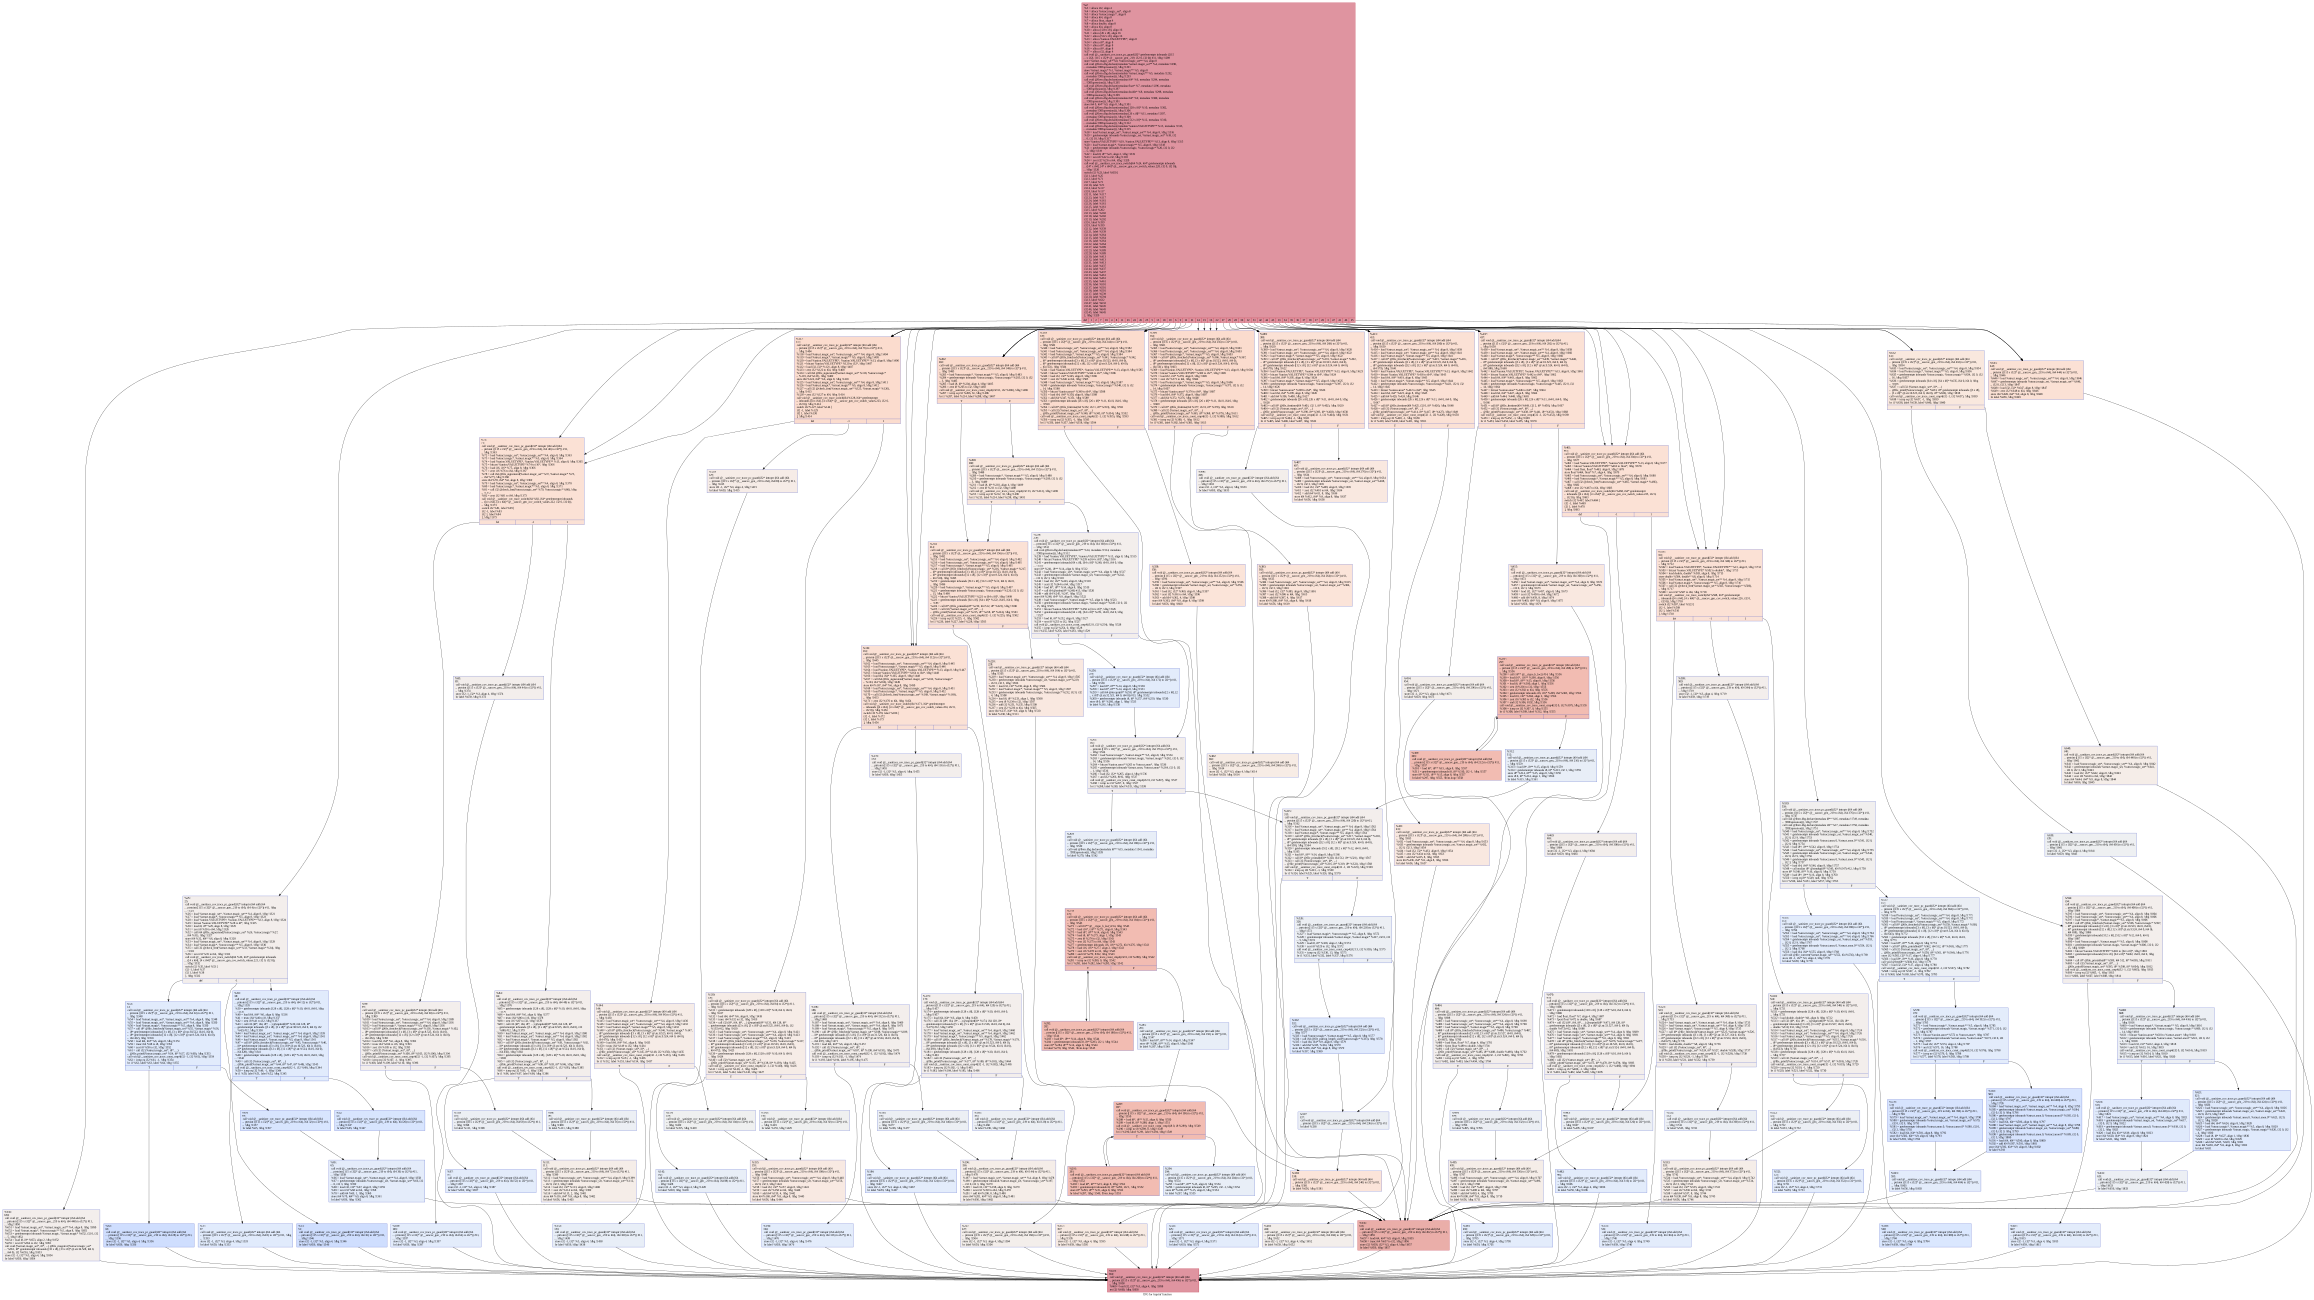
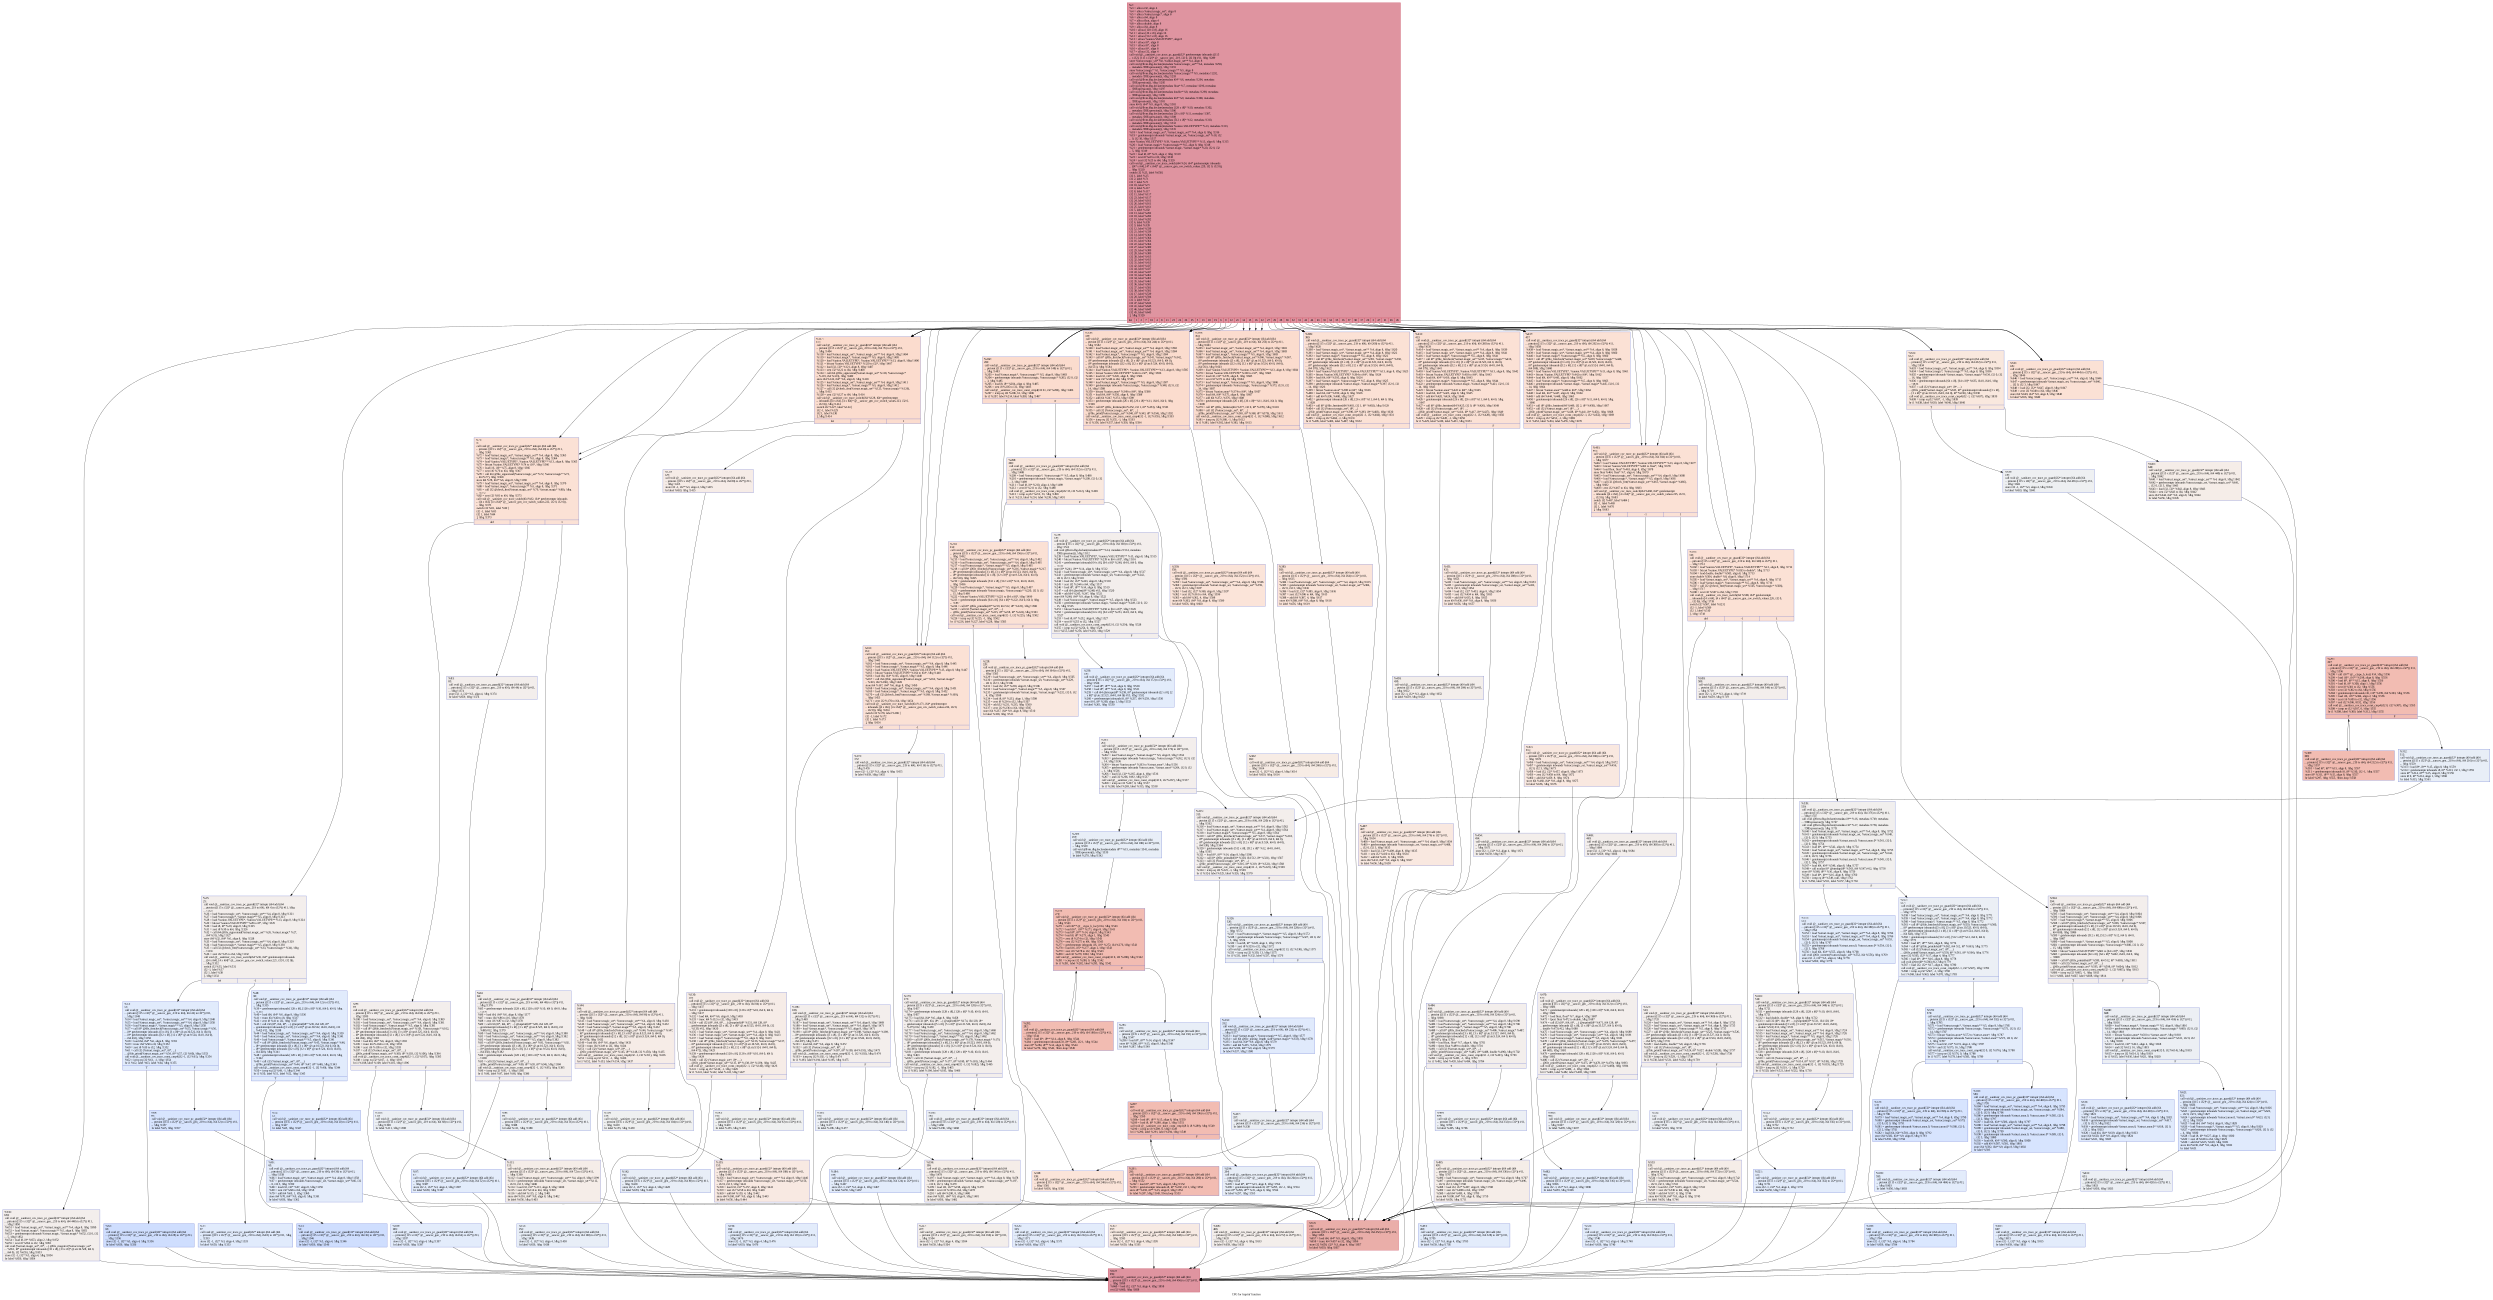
edge "%461:" -> "%483:": now "%461:" -> "%470:"
edge "%407:" -> "%656:": added
